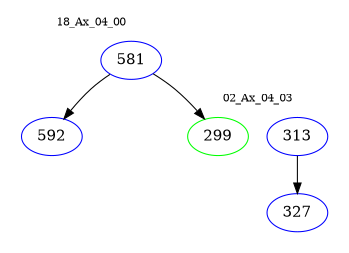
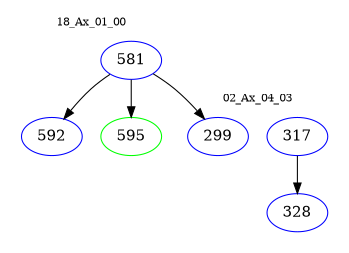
cluster "18_Ax_04_00": label "18_Ax_04_00" -> "18_Ax_01_00"
node "595": added
node "299": color green -> blue
node "313": label "313" -> "317"
node "327": label "327" -> "328"
